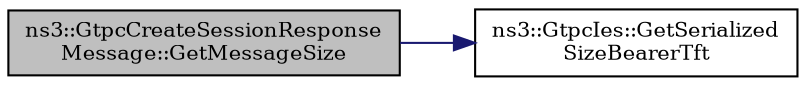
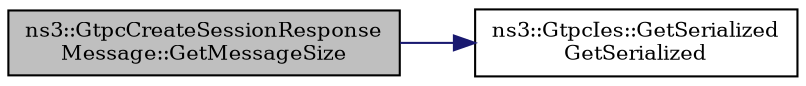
node "ns3::GtpcIes::GetSerialized SizeBearerTft": label "ns3::GtpcIes::GetSerialized SizeBearerTft" -> "ns3::GtpcIes::GetSerialized GetSerialized"
